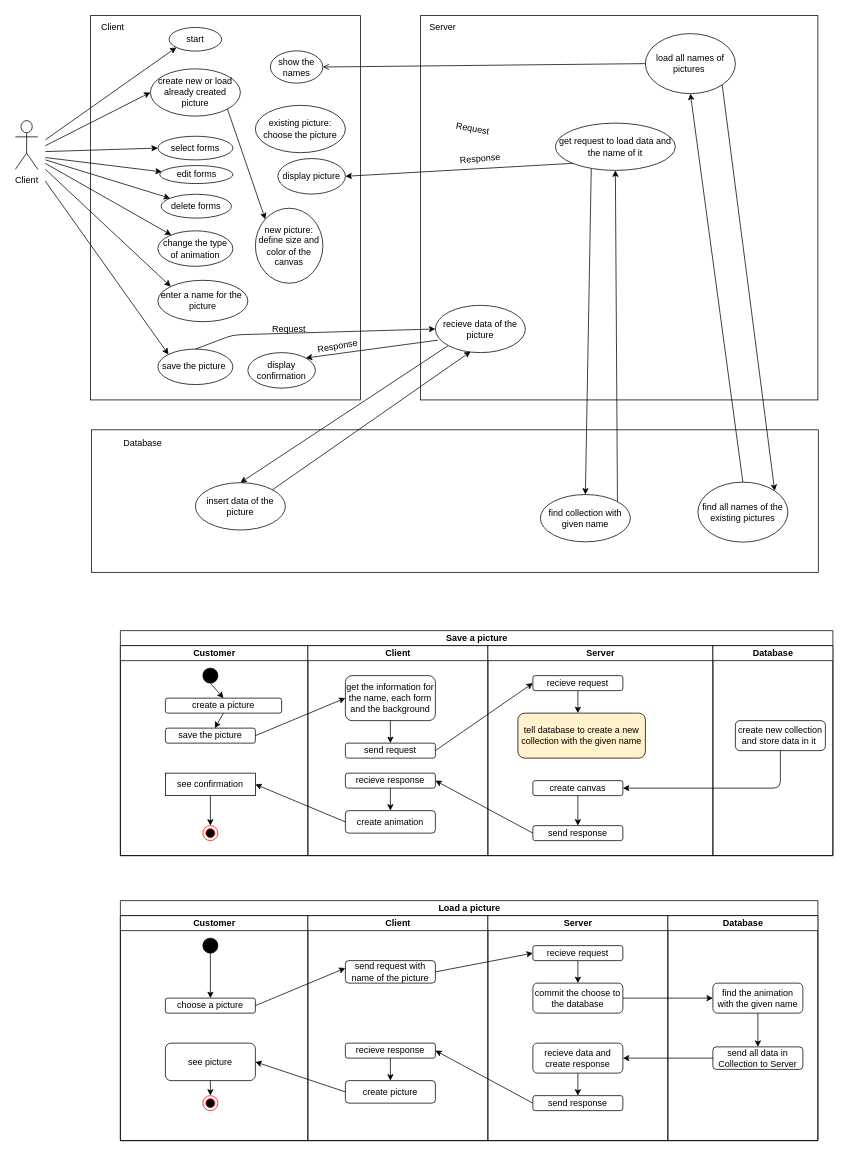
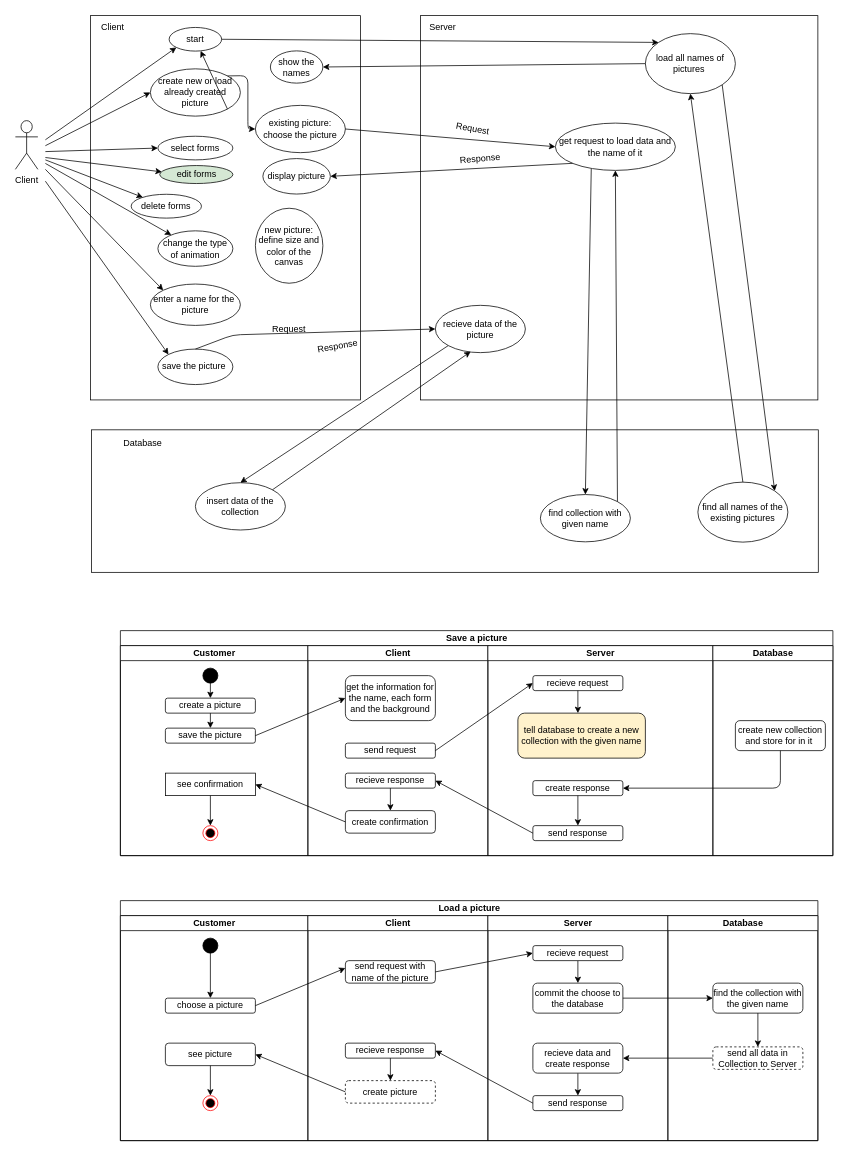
edge "start" -> "load all names of pictures": added
edge "load all names of pictures" -> "show the names": arrowhead open -> classic
edge "create new or load already created picture" -> "existing picture: choose the picture": added
edge "existing picture: choose the picture" -> "get request to load data and the name of it": added
edge "create new or load already created picture" -> "new picture: define size and color of the canvas": now "create new or load already created picture" -> "start"
node "edit forms": fillcolor #ffffff -> #d5e8d4
node "display picture": moved (312, 176) -> (297, 176)
node "delete forms": moved (196, 206) -> (166, 206)
node "enter a name for the picture": moved (203, 301) -> (195, 304)
edge "recieve data of the picture" -> "display confirmation": removed
node "display confirmation": removed
node "insert data of the picture": label "insert data of the picture" -> "insert data of the collection"
node "create a picture": size 116x15 -> 90x15
edge "get the information for the name, each form and the background" -> "send request": removed
node "create new collection and store data in it": label "create new collection and store data in it" -> "create new collection and store for in it"
node "create canvas": label "create canvas" -> "create response"
node "create animation": label "create animation" -> "create confirmation"
node "find the animation with the given name": label "find the animation with the given name" -> "find the collection with the given name"
node "send all data in Collection to Server": style solid -> dashed
node "see picture": size 90x38 -> 90x23
node "create picture": style solid -> dashed
